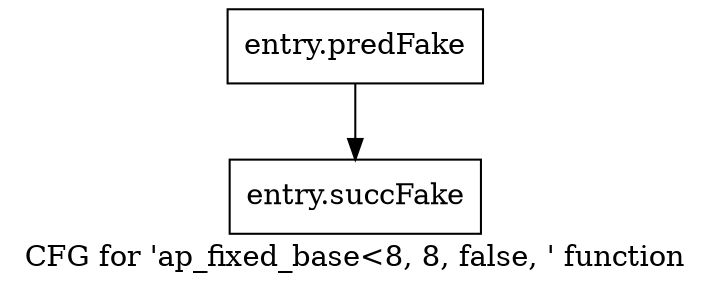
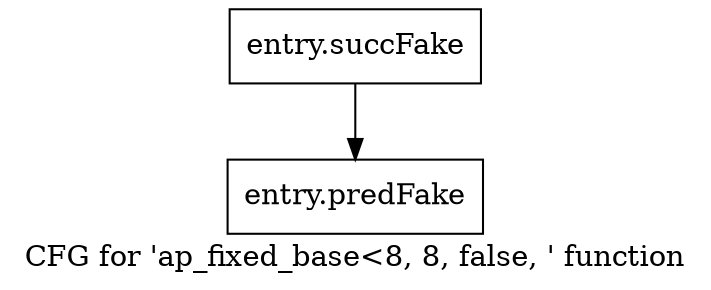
edge "entry.predFake" -> "entry.succFake": reversed
